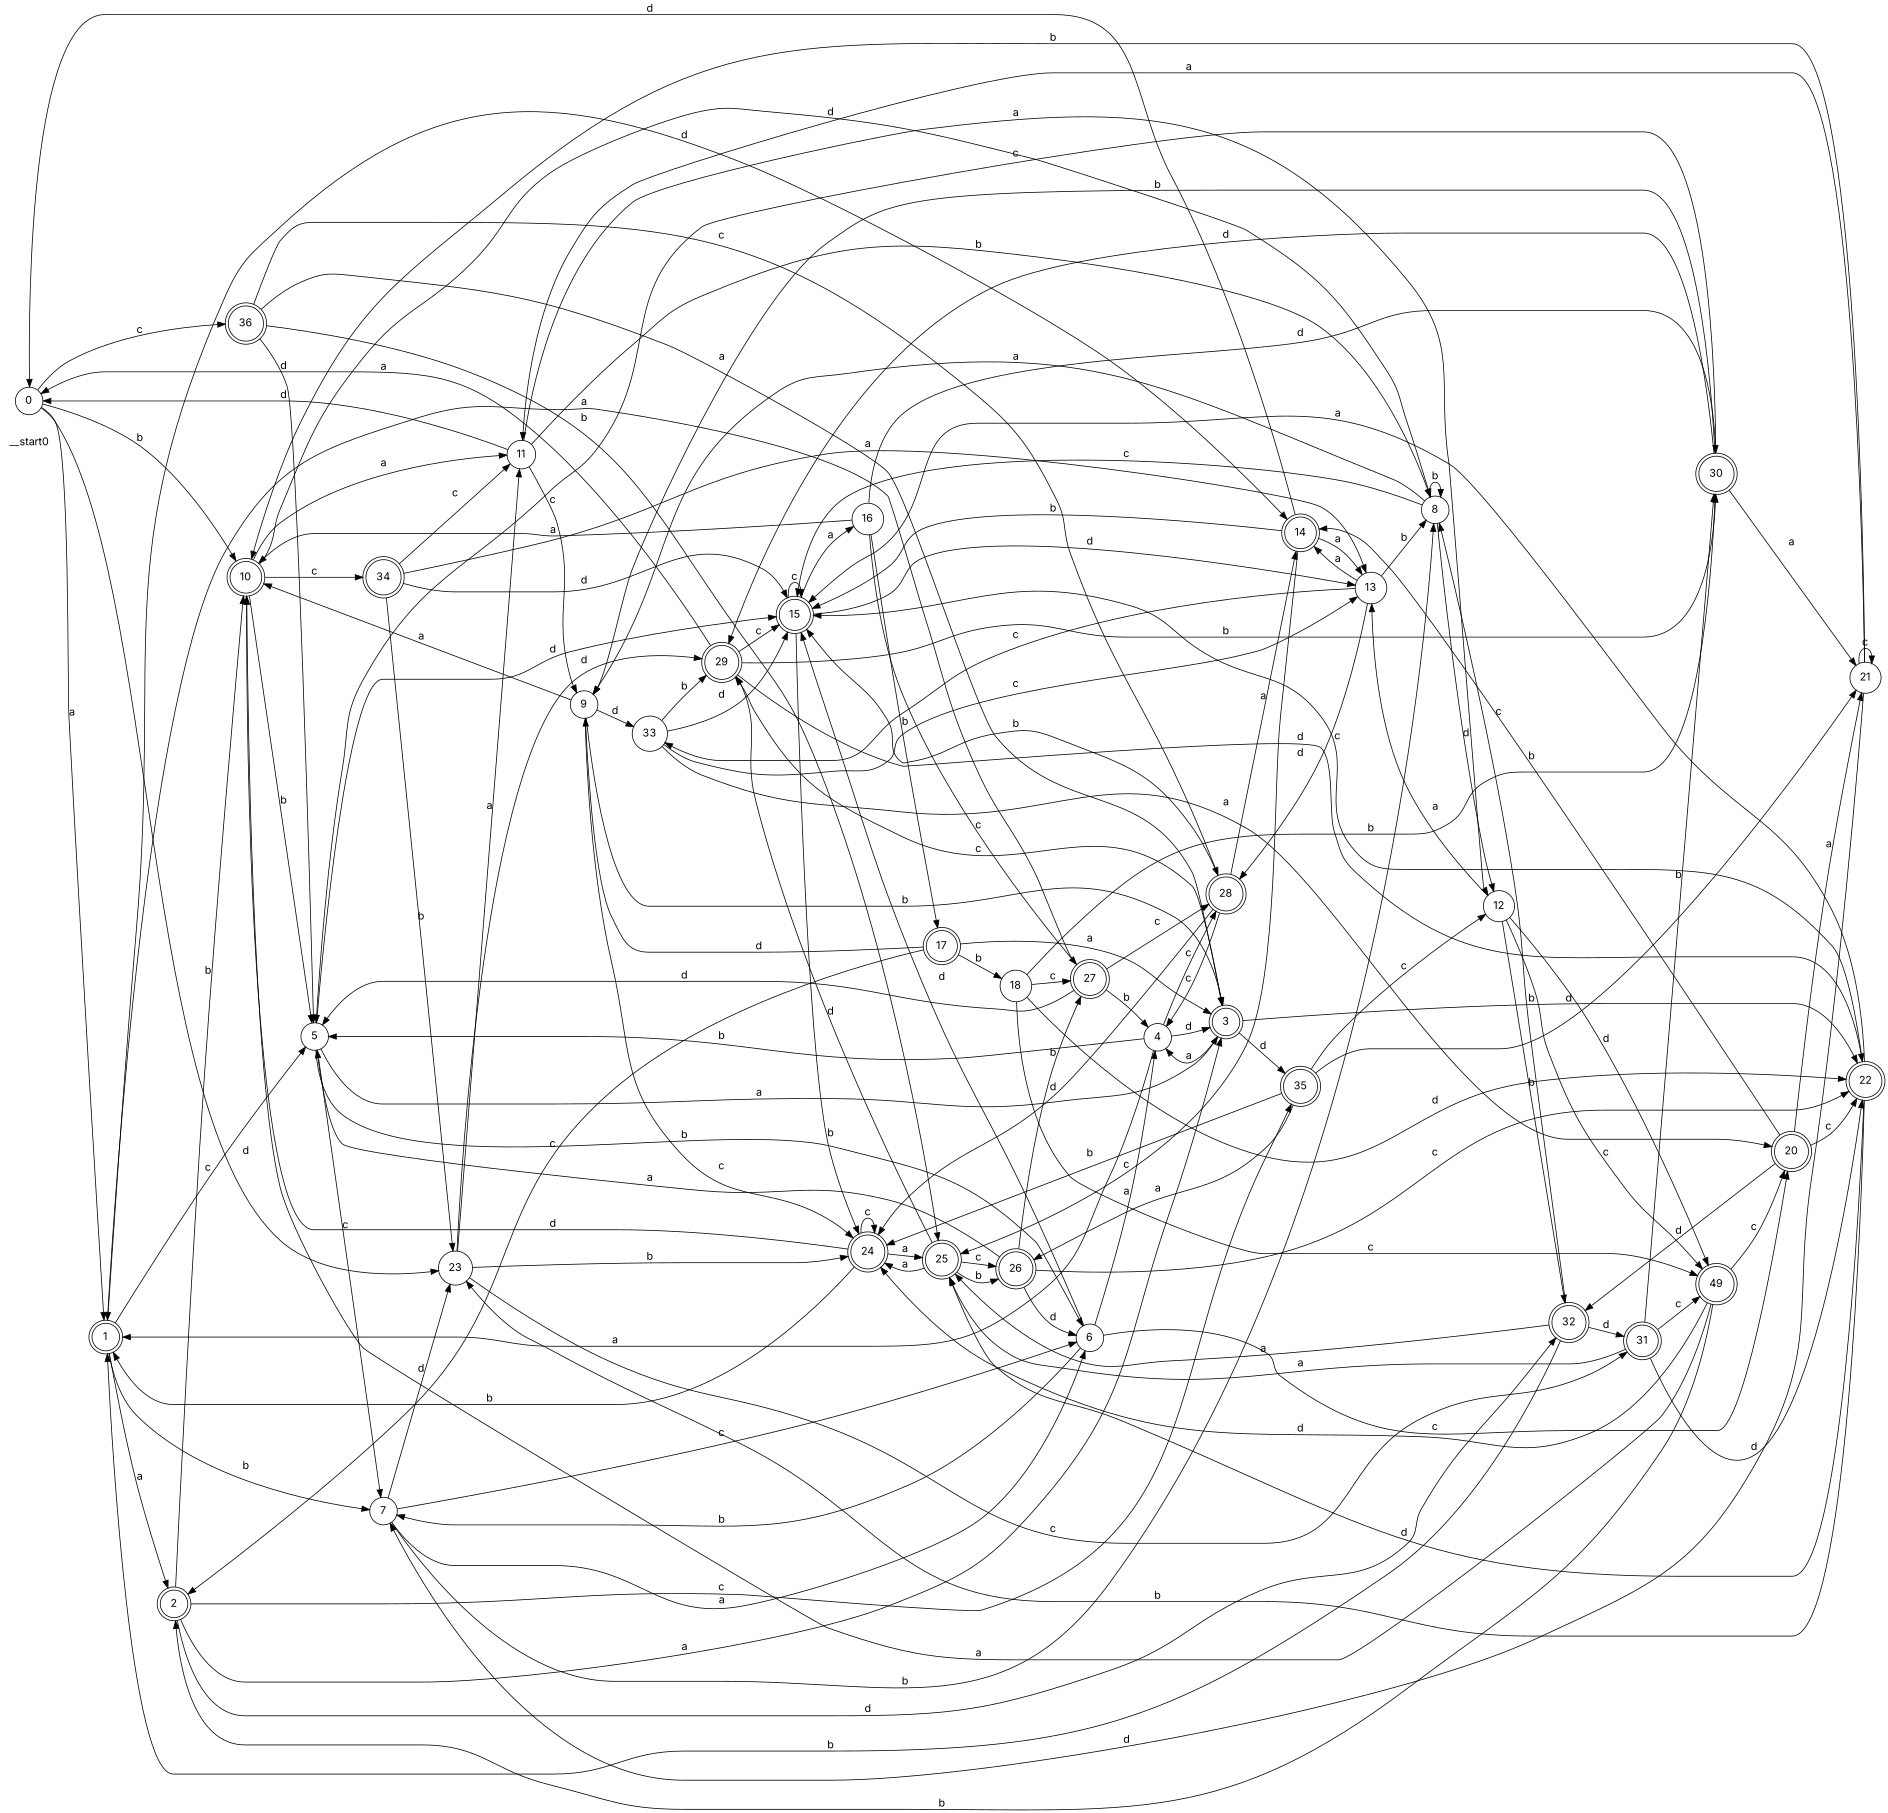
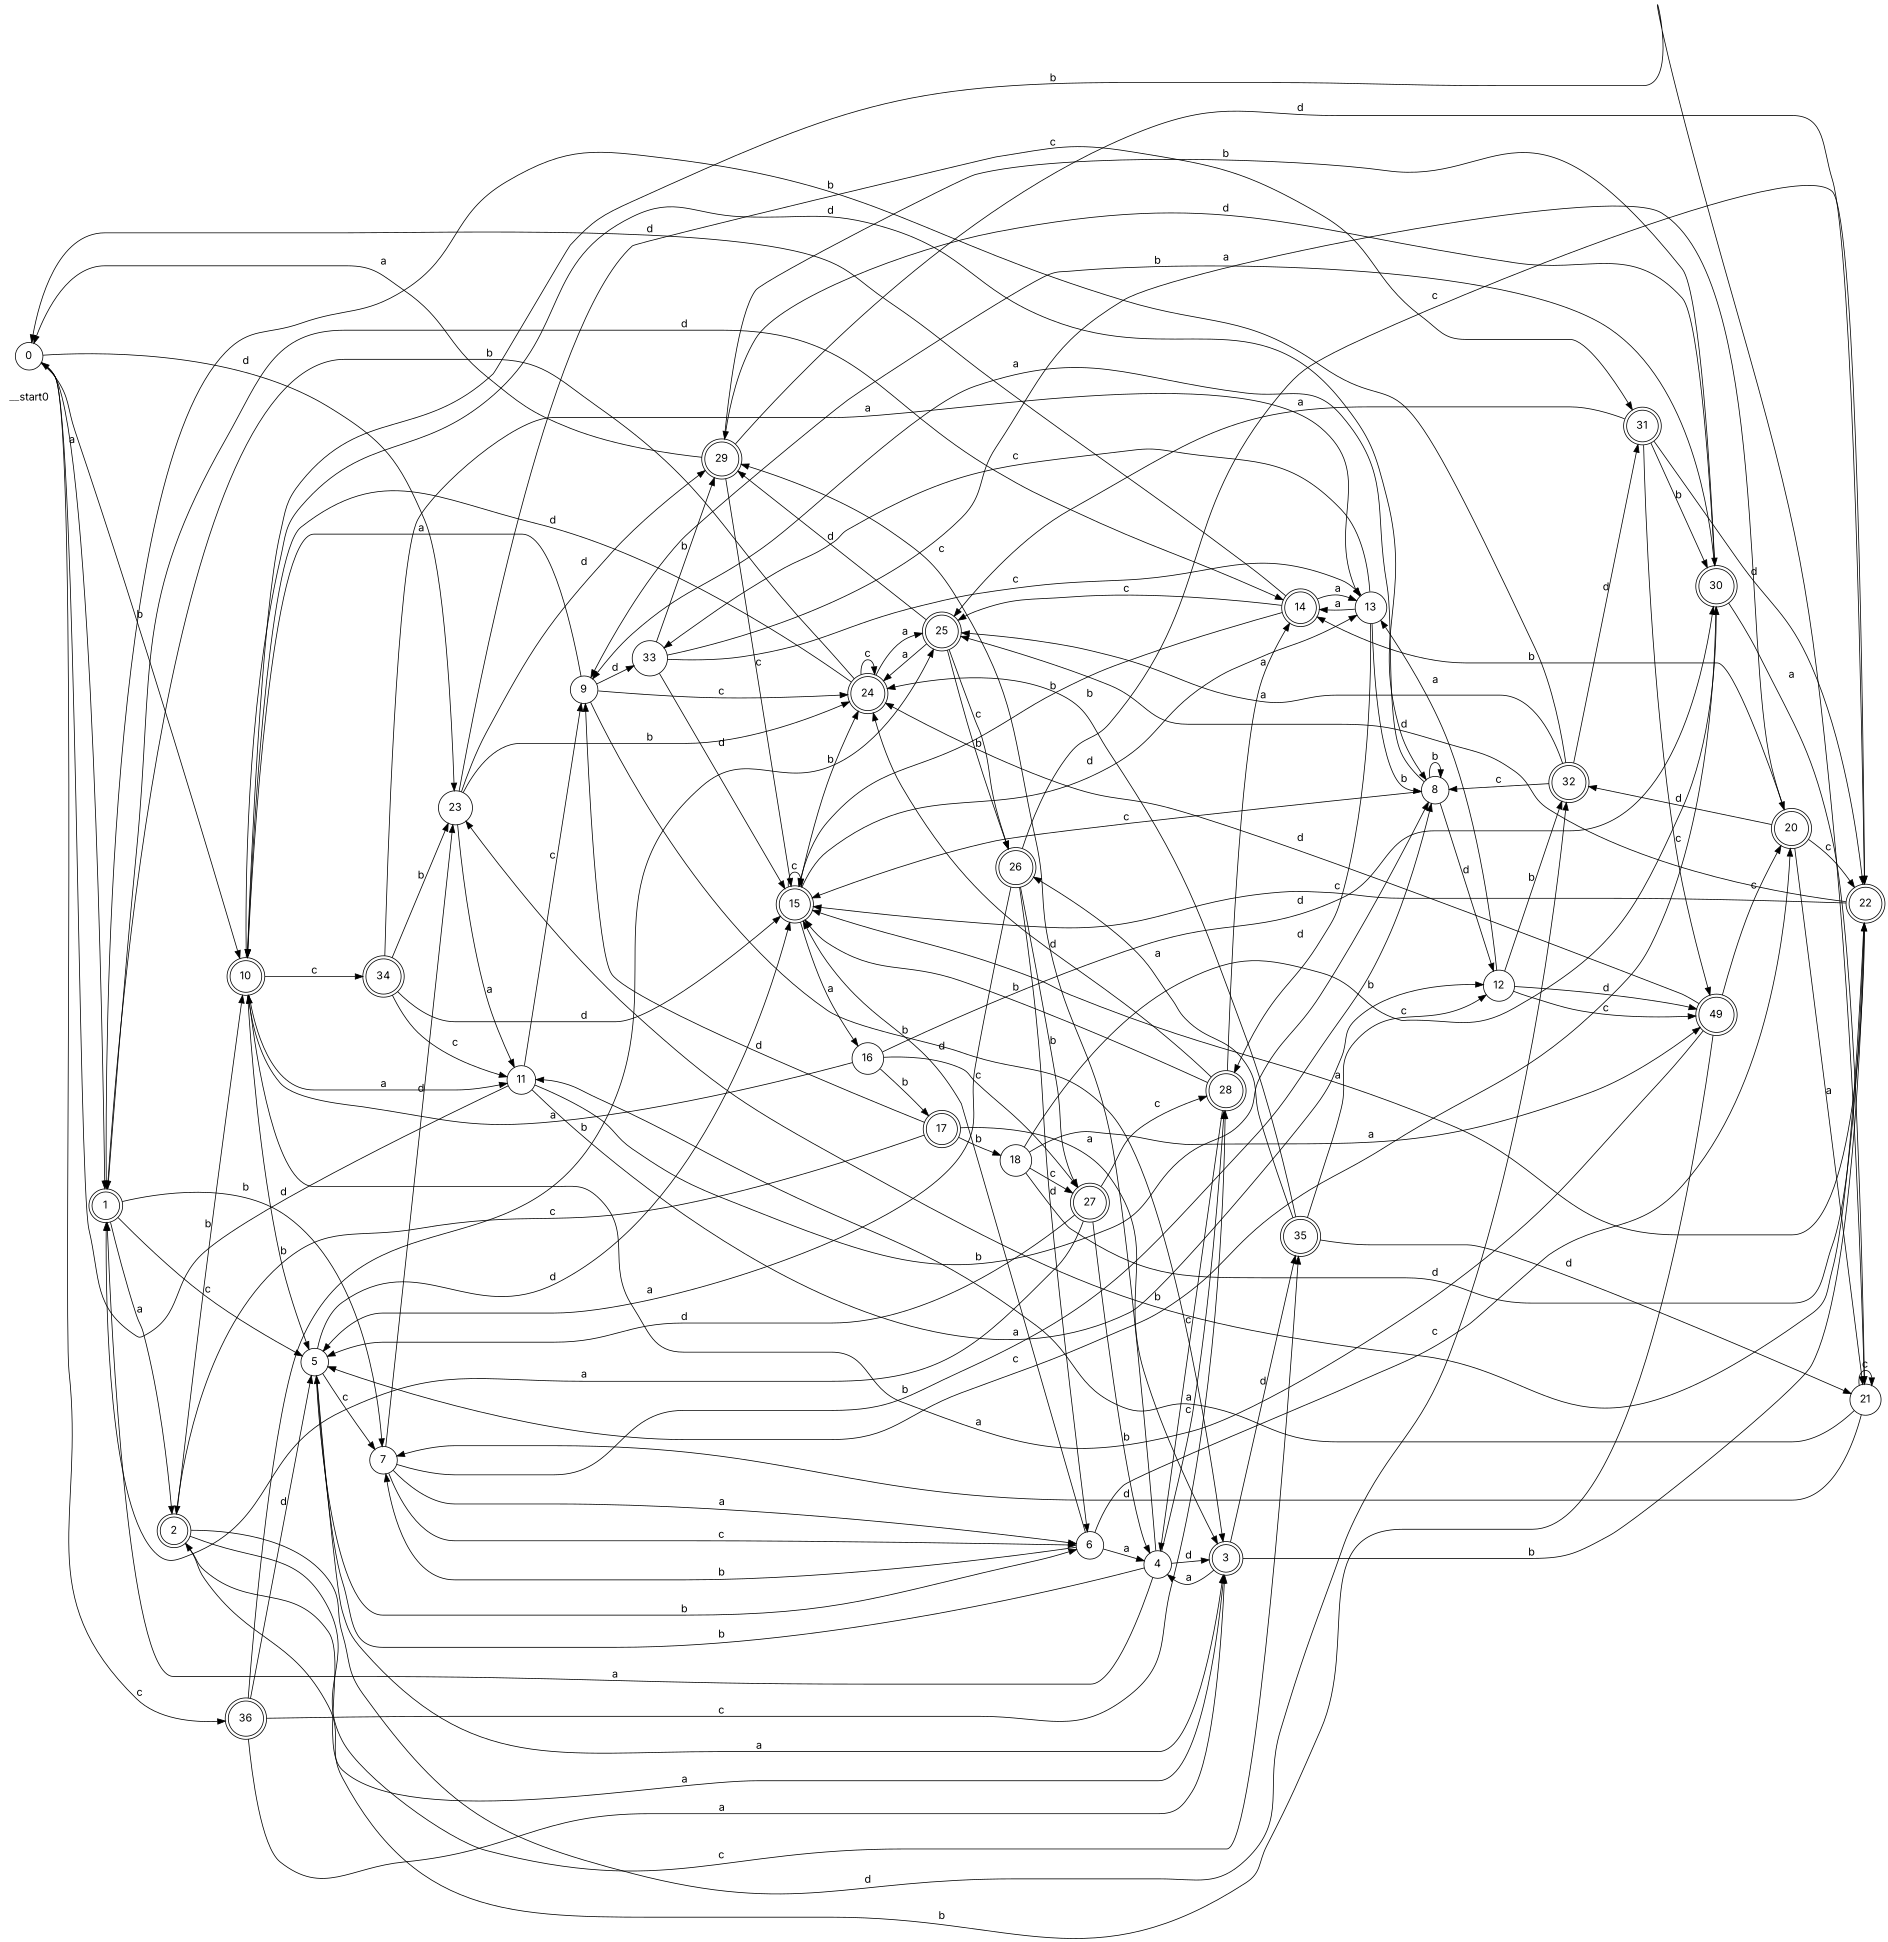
edge "3" -> "29": now "4" -> "29"
edge "18" -> "49": label "c" -> "a"
